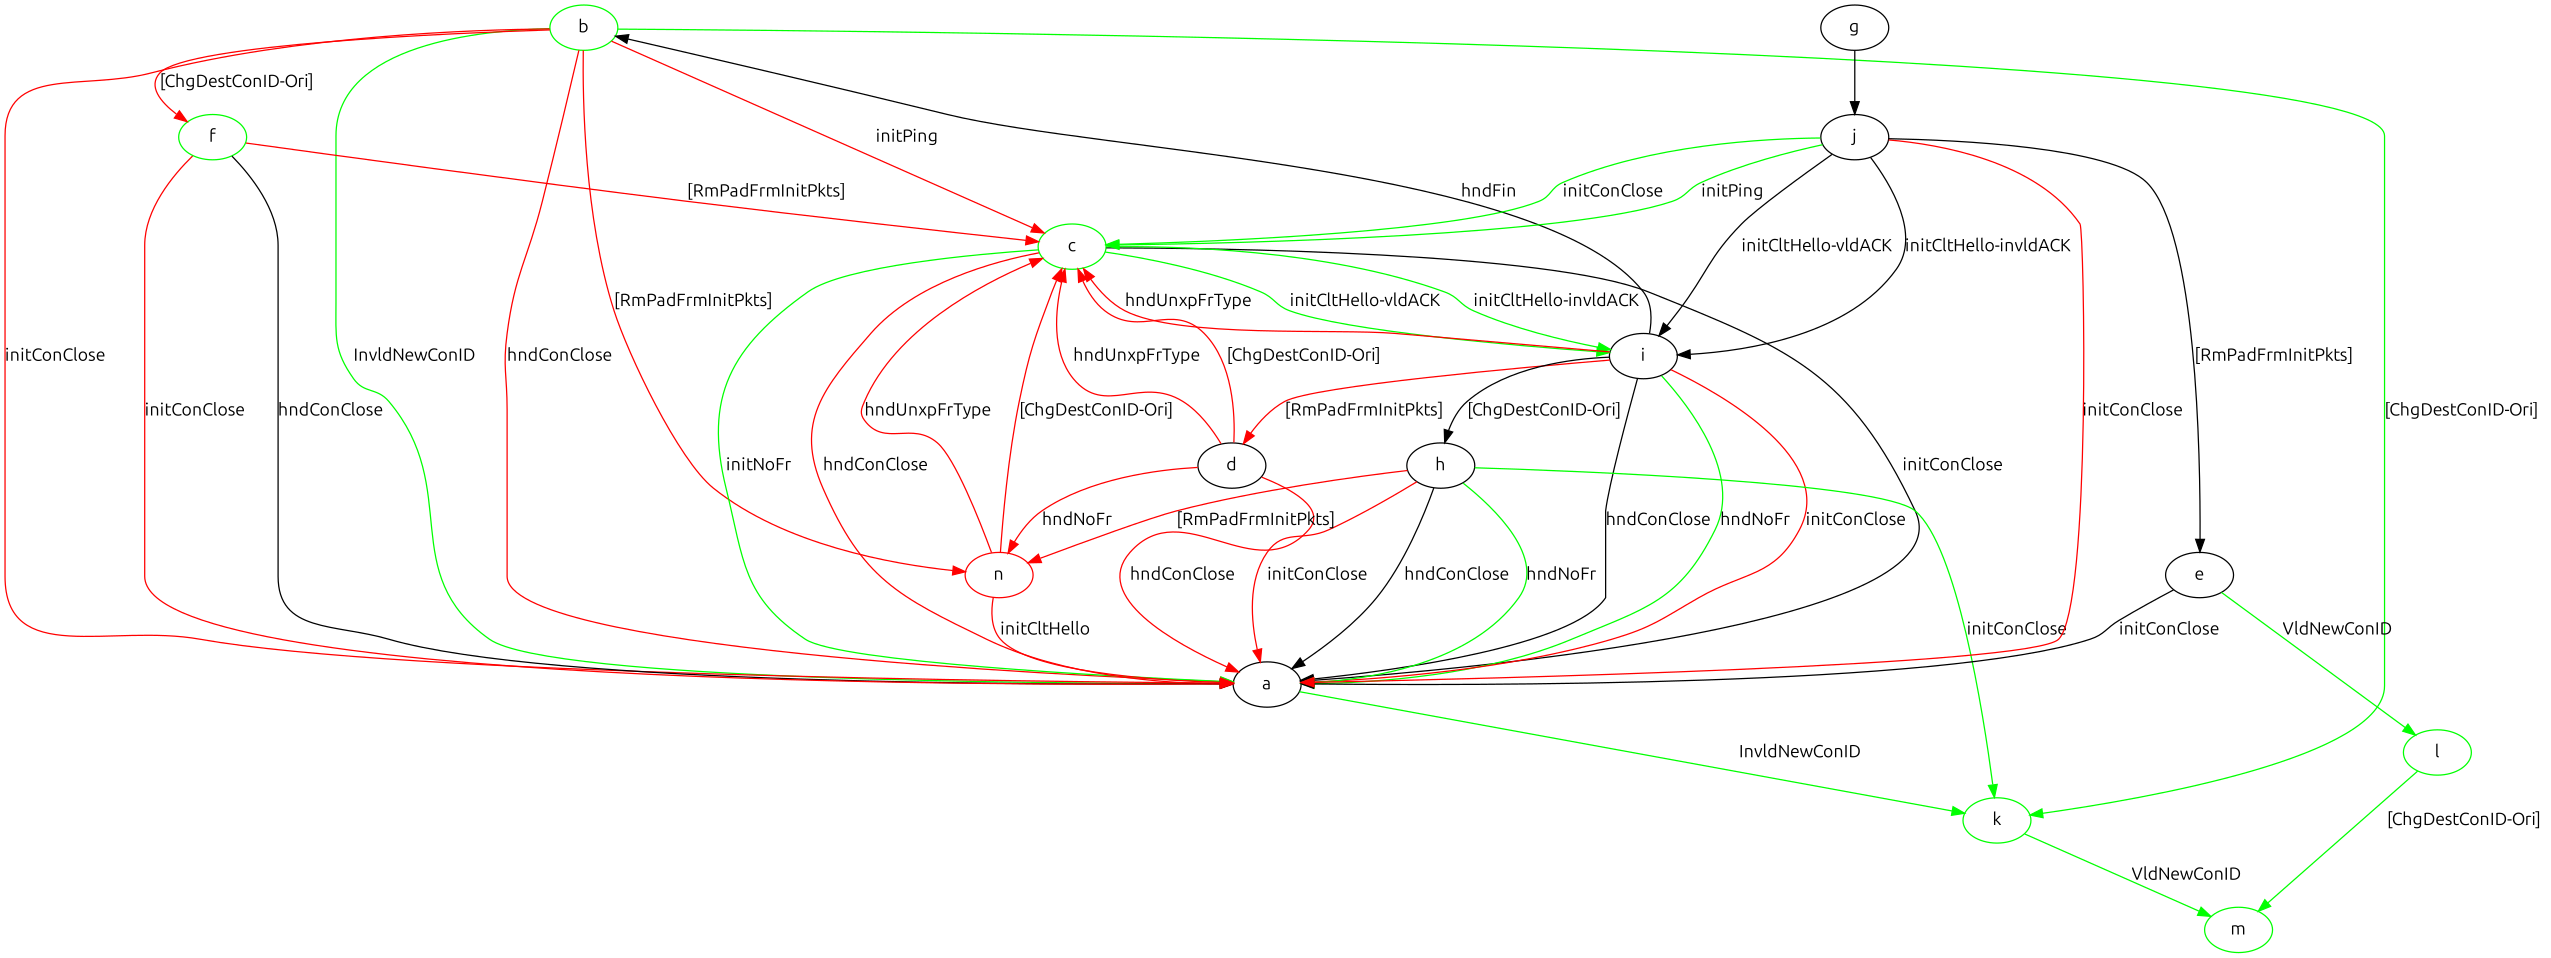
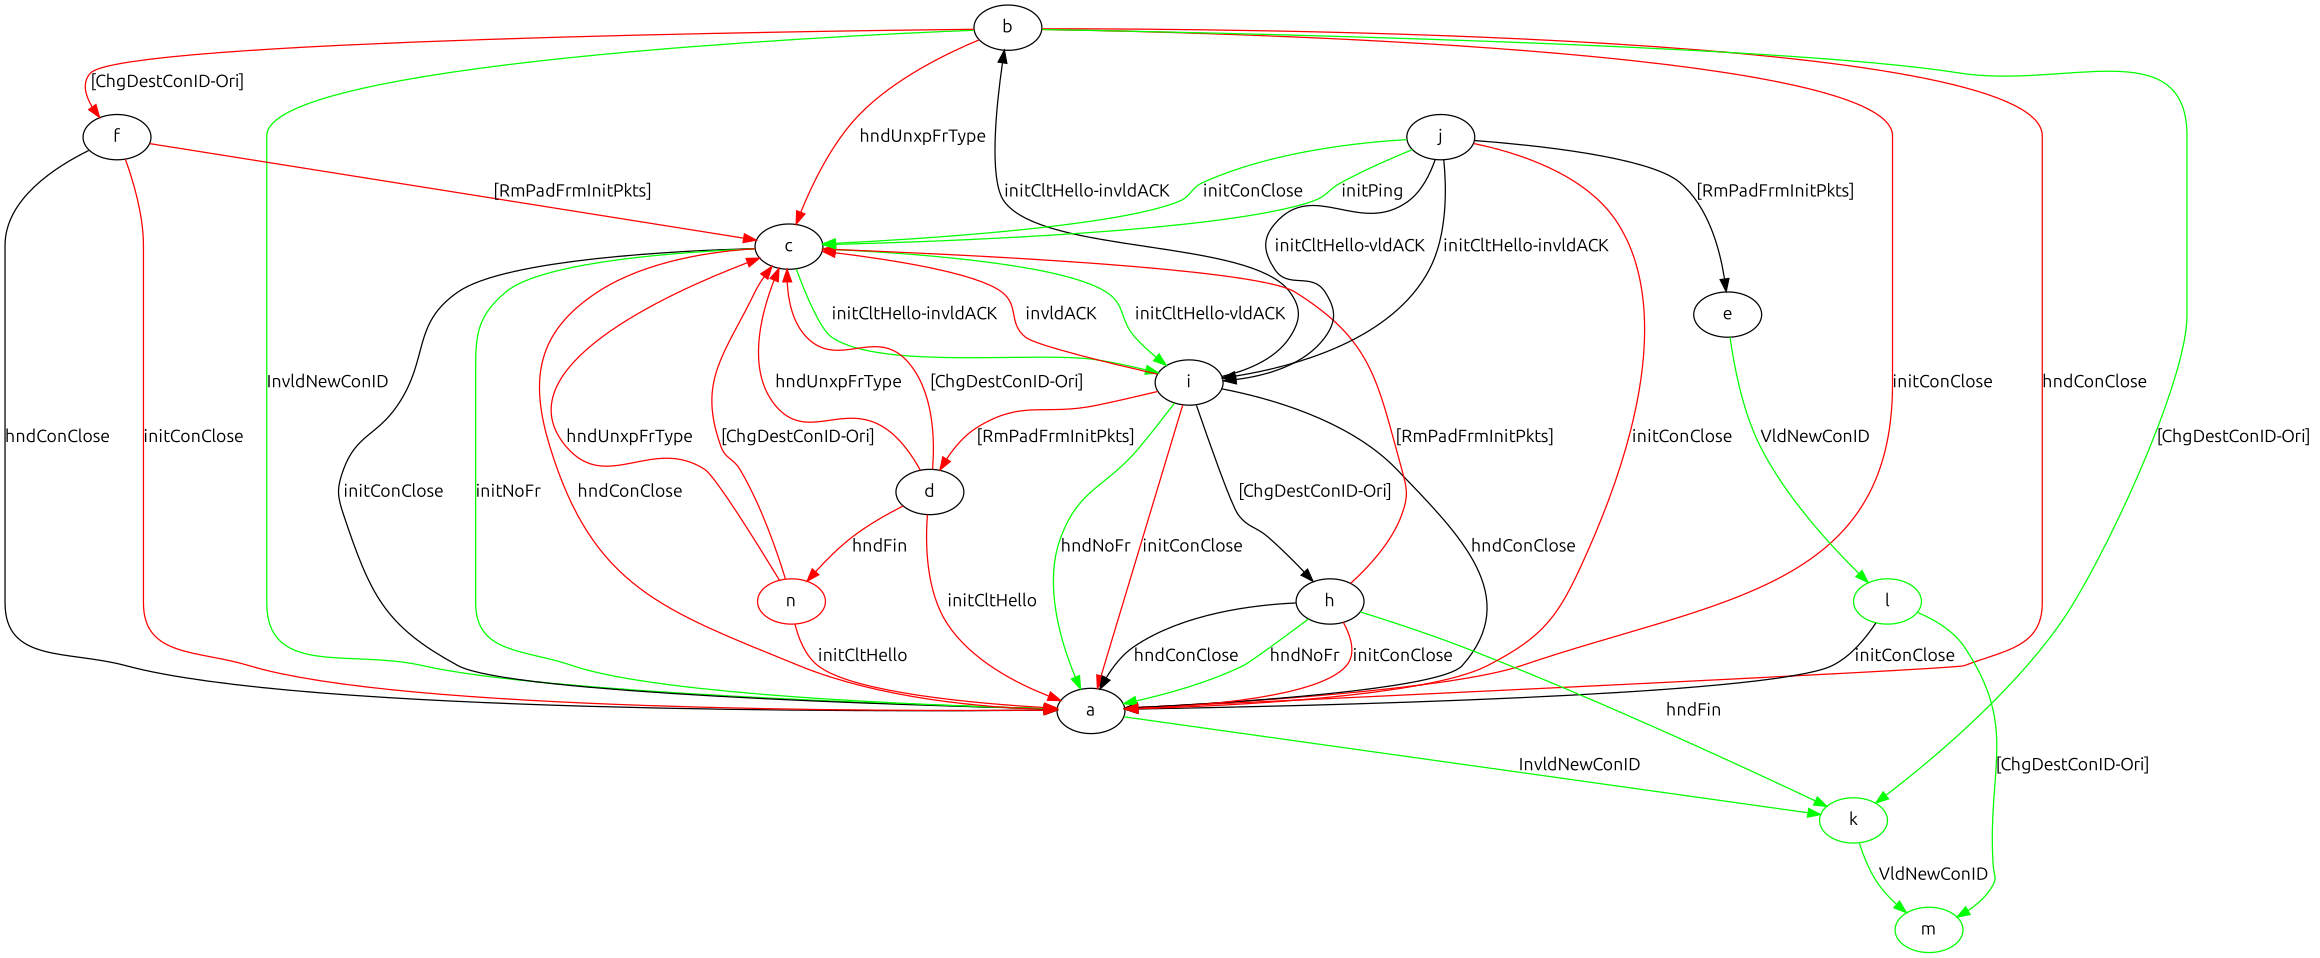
node "b": color green -> black
node "g": removed
node "f": color green -> black
edge "b" -> "c": label "initPing " -> "hndUnxpFrType "
edge "i" -> "b": label "hndFin " -> "initCltHello-invldACK "
node "c": color green -> black
edge "i" -> "c": label "hndUnxpFrType " -> "invldACK "
edge "b" -> "n": removed, label "[RmPadFrmInitPkts]"
edge "h" -> "n": now "h" -> "c"
edge "d" -> "n": label "hndNoFr " -> "hndFin "
edge "d" -> "a": label "hndConClose " -> "initCltHello "
edge "h" -> "k": label "initConClose " -> "hndFin "
edge "e" -> "a": now "l" -> "a"
